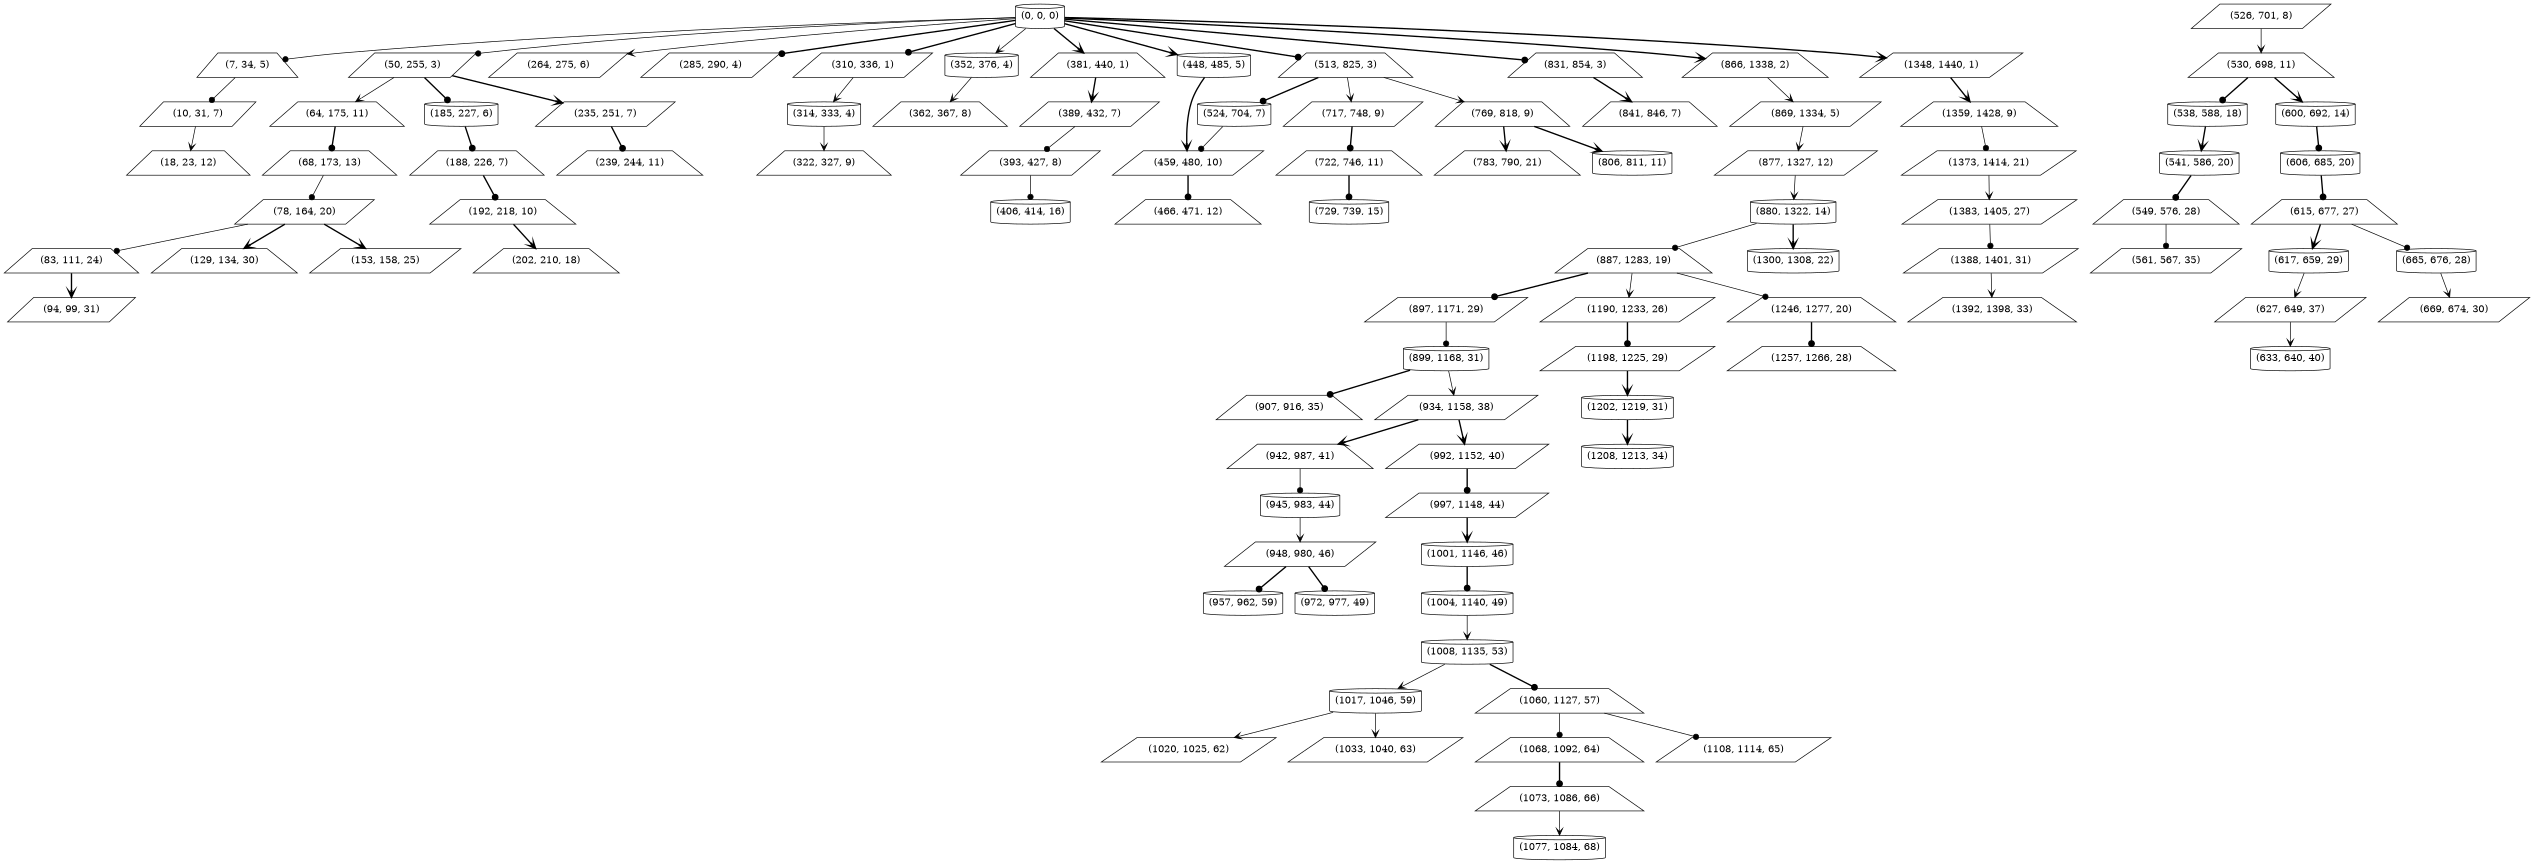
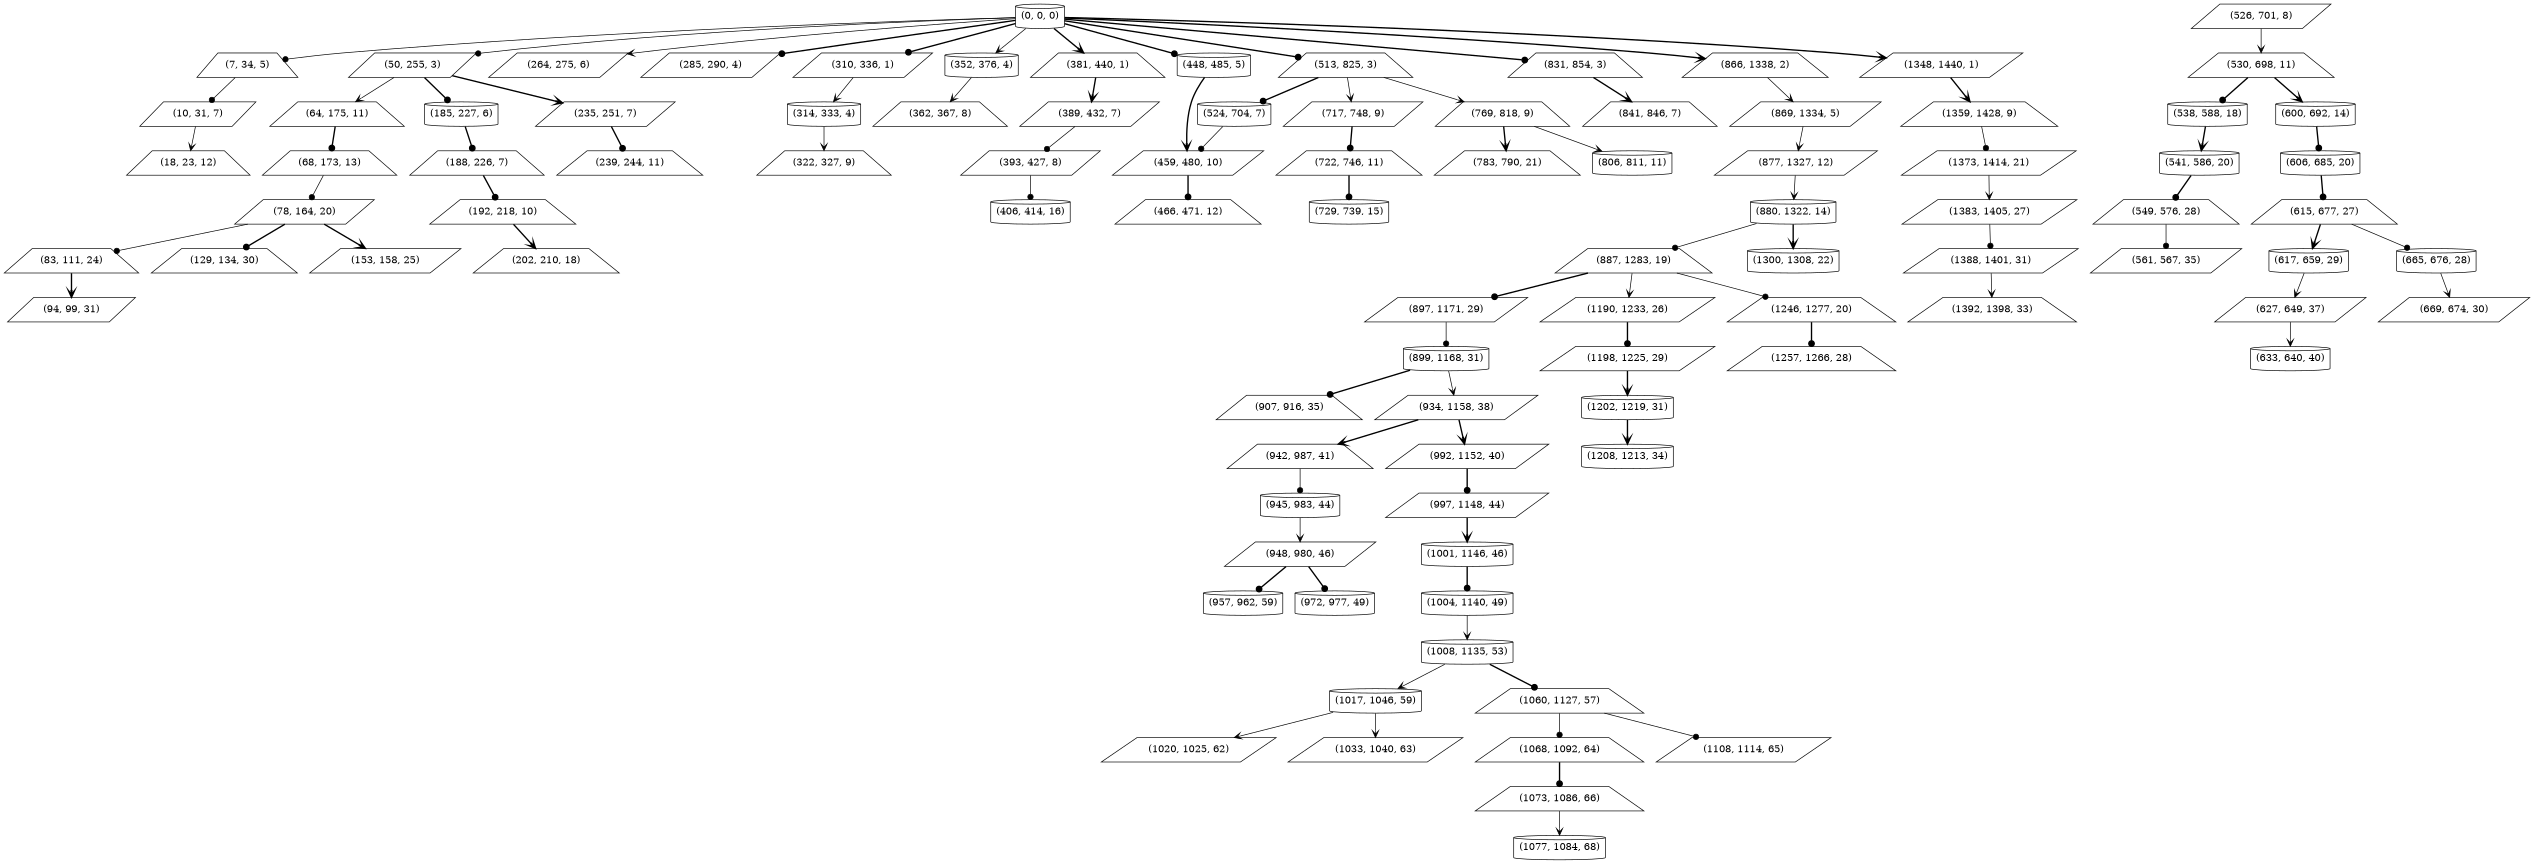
edge "(0, 0, 0)" -> "(448, 485, 5)": arrowhead vee -> dot
edge "(769, 818, 9)" -> "(806, 811, 11)": style bold -> solid
edge "(78, 164, 20)" -> "(129, 134, 30)": arrowhead vee -> dot
